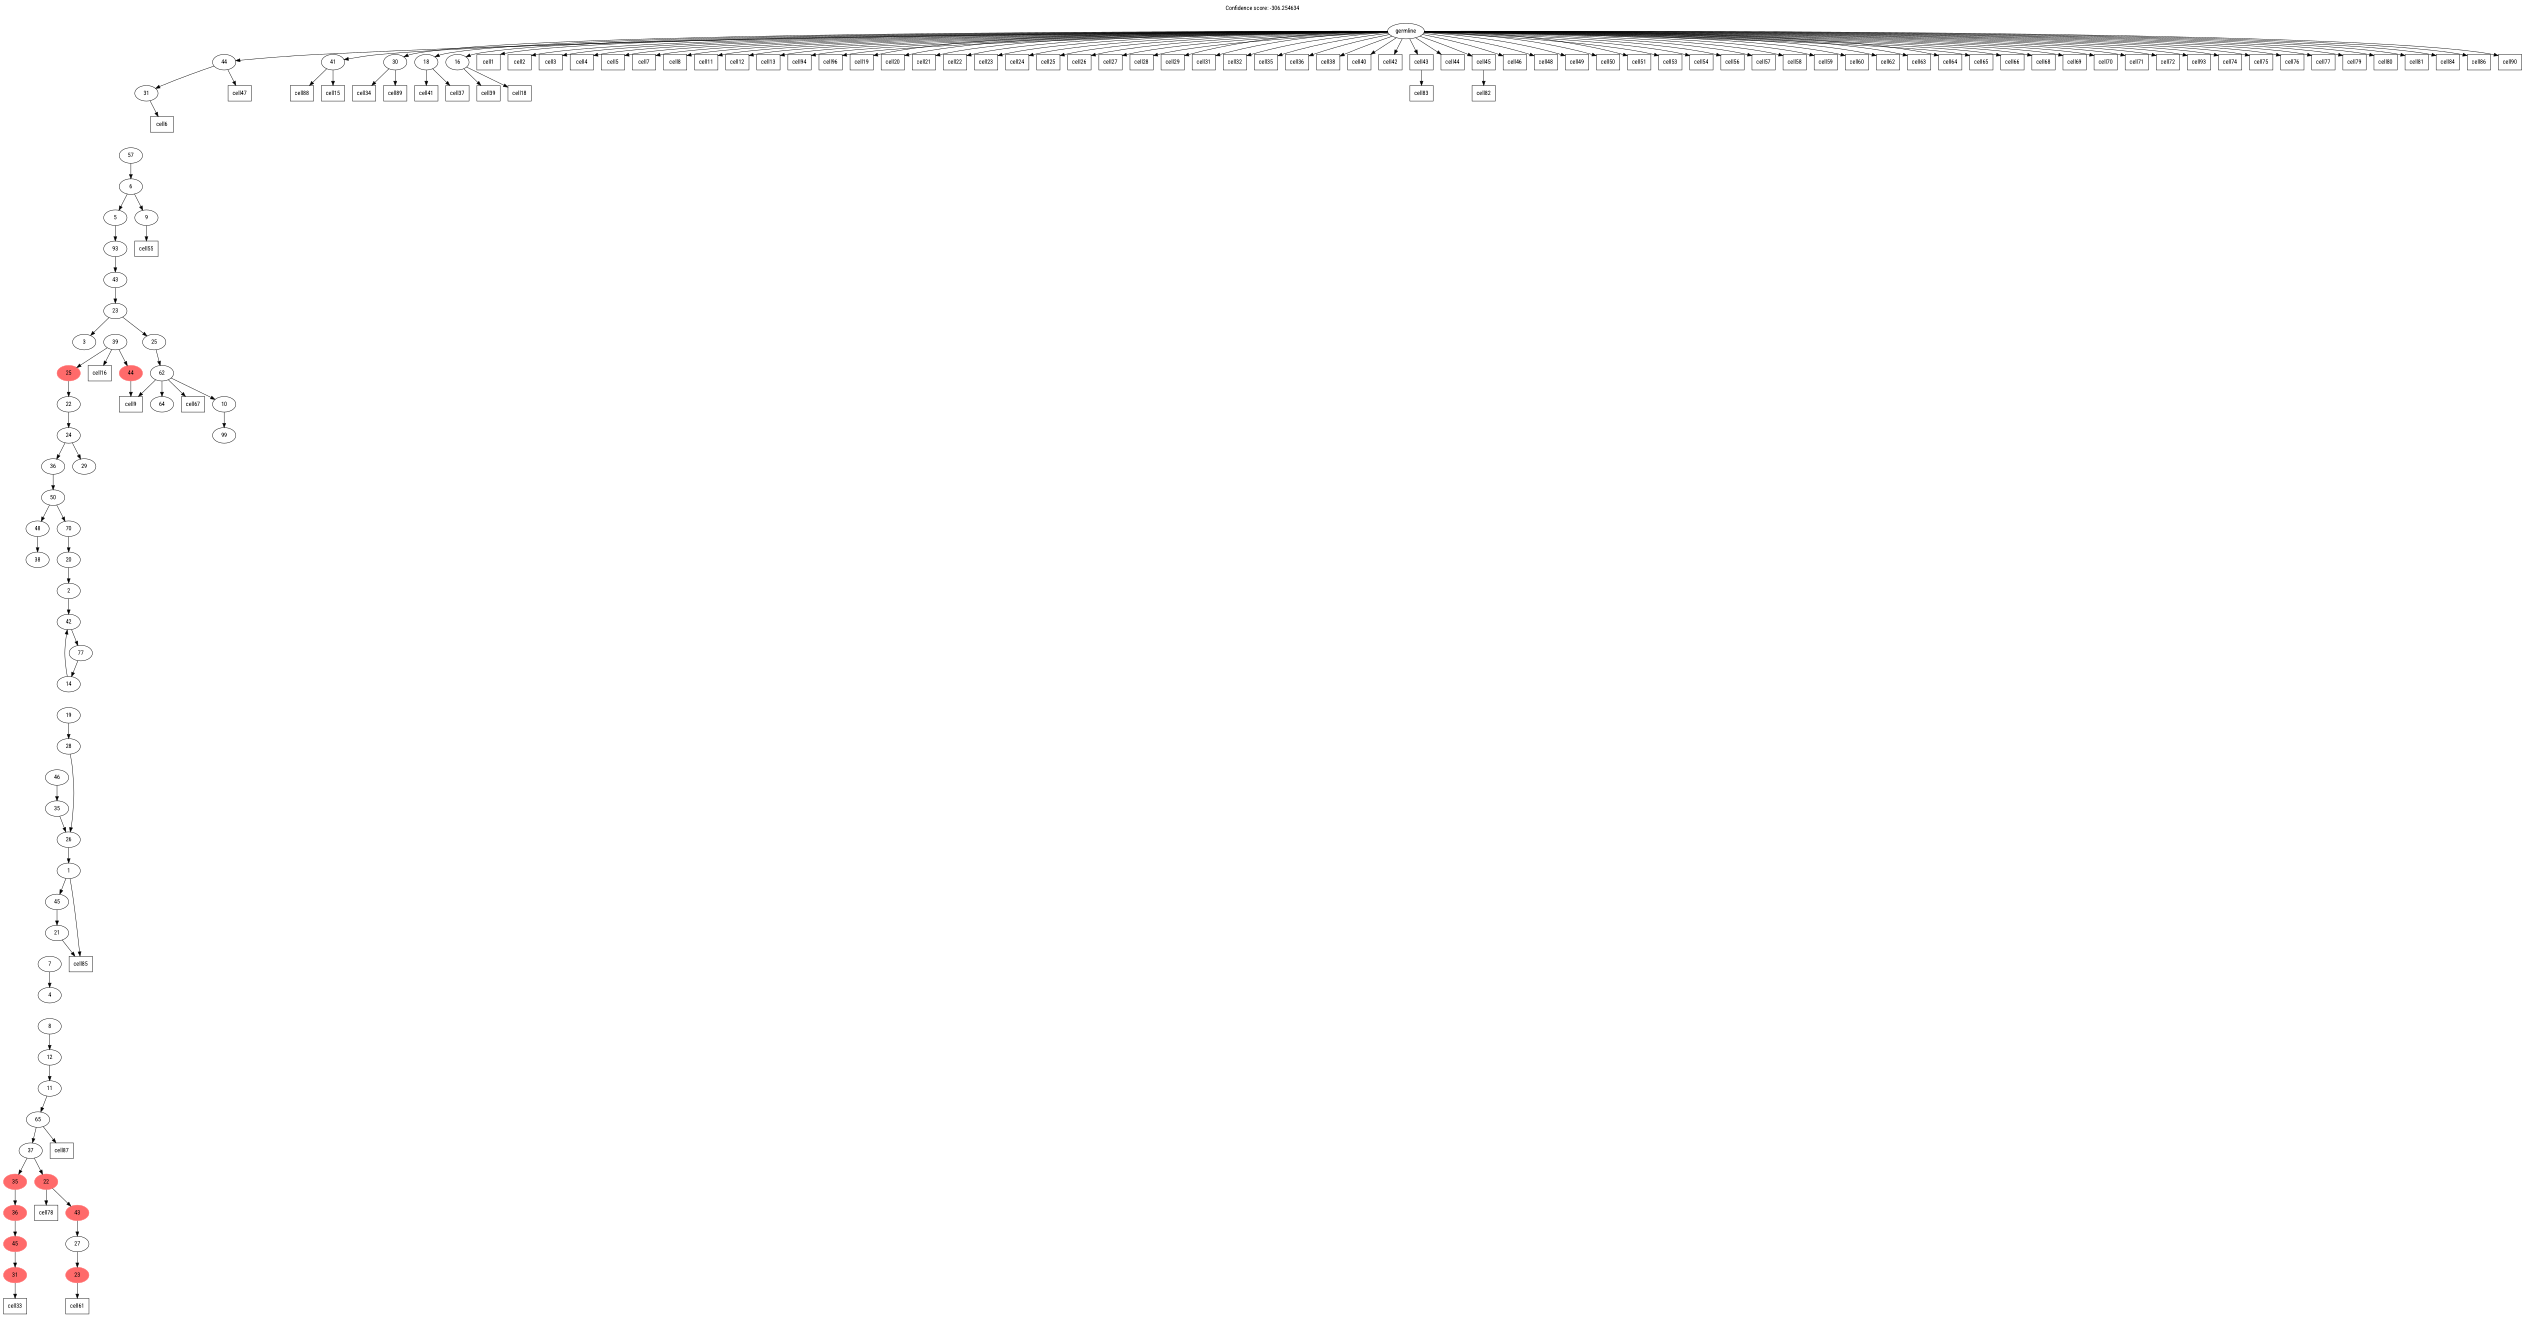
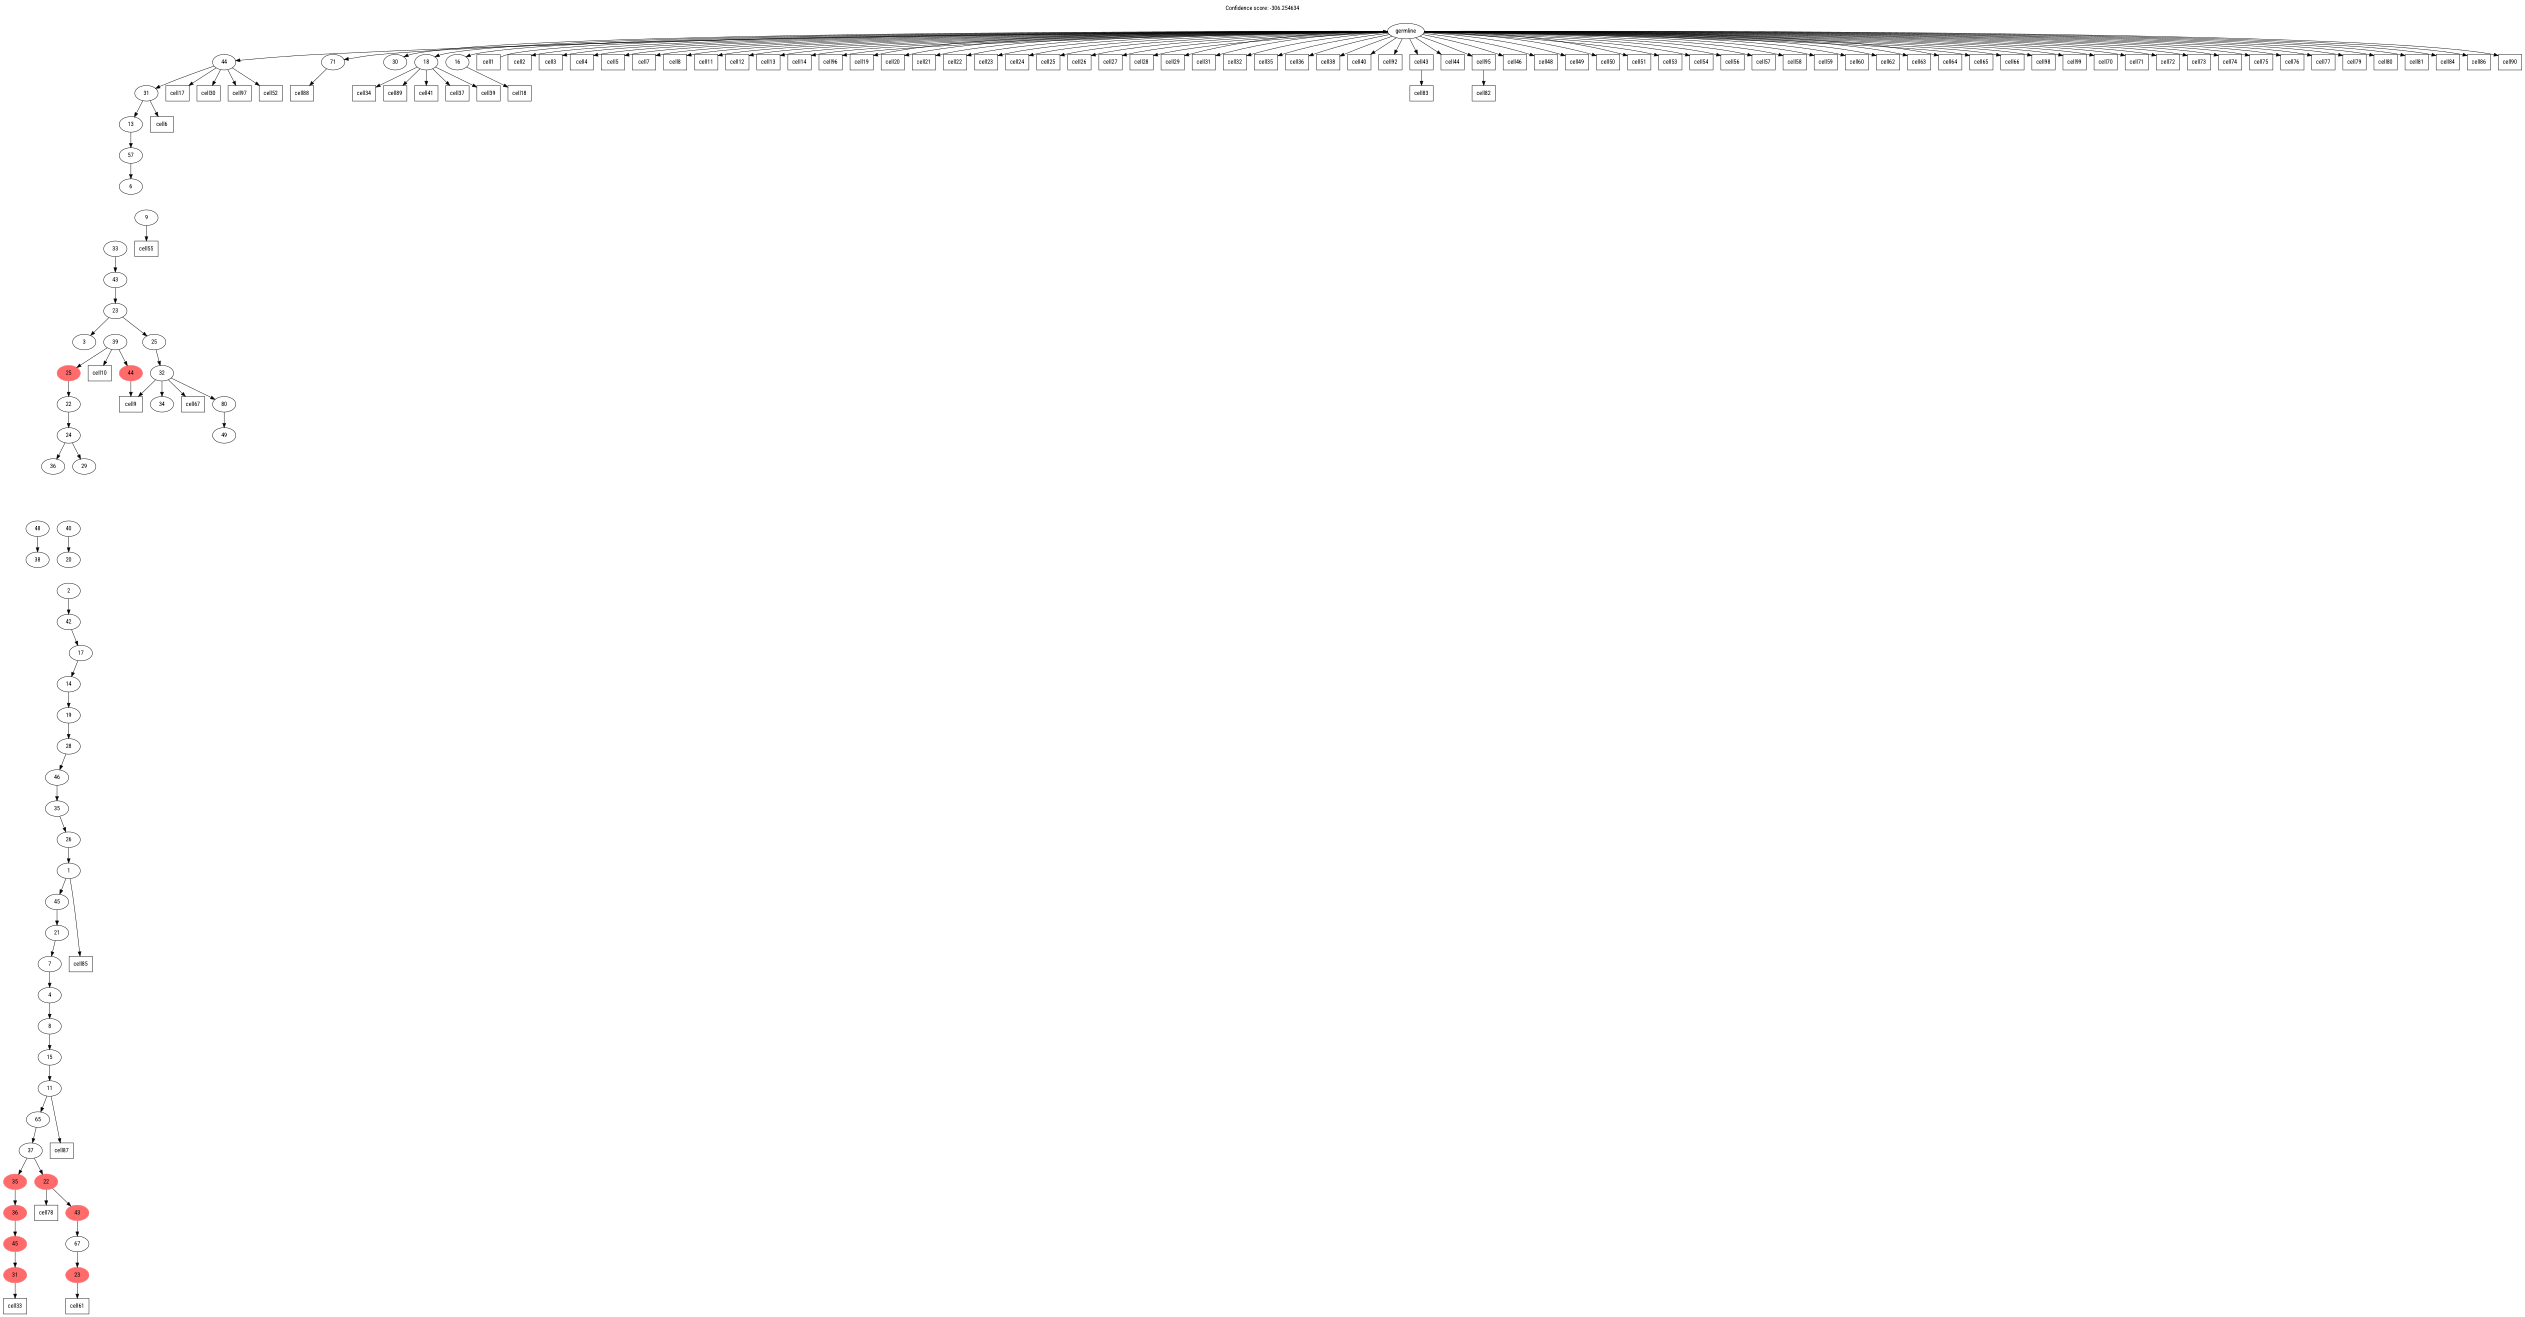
edge "germline" -> "cell1": reversed
node "41": label "41" -> "71"
node "cell94": label "cell94" -> "cell14"
node "cell42": label "cell42" -> "cell92"
node "cell45": label "cell45" -> "cell95"
node "cell68": label "cell68" -> "cell98"
node "cell69": label "cell69" -> "cell99"
node "cell93": label "cell93" -> "cell73"
edge "30" -> "cell34": now "18" -> "cell34"
edge "30" -> "cell89": now "18" -> "cell89"
edge "16" -> "cell39": now "18" -> "cell39"
node "cell17": added
node "cell30": added
node "cell47": label "cell47" -> "cell97"
node "cell52": added
node "cell15": removed
node "13": added
edge "6" -> "9": removed
node "5": removed
node "93": label "93" -> "33"
node "cell16": label "cell16" -> "cell10"
node "62": label "62" -> "32"
node "64": label "64" -> "34"
node "10": label "10" -> "80"
node "99": label "99" -> "49"
node "50": removed
node "70": label "70" -> "40"
edge "20" -> "2": removed
node "77": label "77" -> "17"
edge "14" -> "42": now "14" -> "19"
edge "28" -> "26": now "28" -> "46"
edge "21" -> "cell85": now "21" -> "7"
edge "4" -> "8": added
node "12": label "12" -> "15"
edge "65" -> "cell87": now "11" -> "cell87"
node "27": label "27" -> "67"
